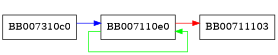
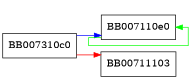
edge "BB007110e0" -> "BB00711103": now "BB007310c0" -> "BB00711103"
